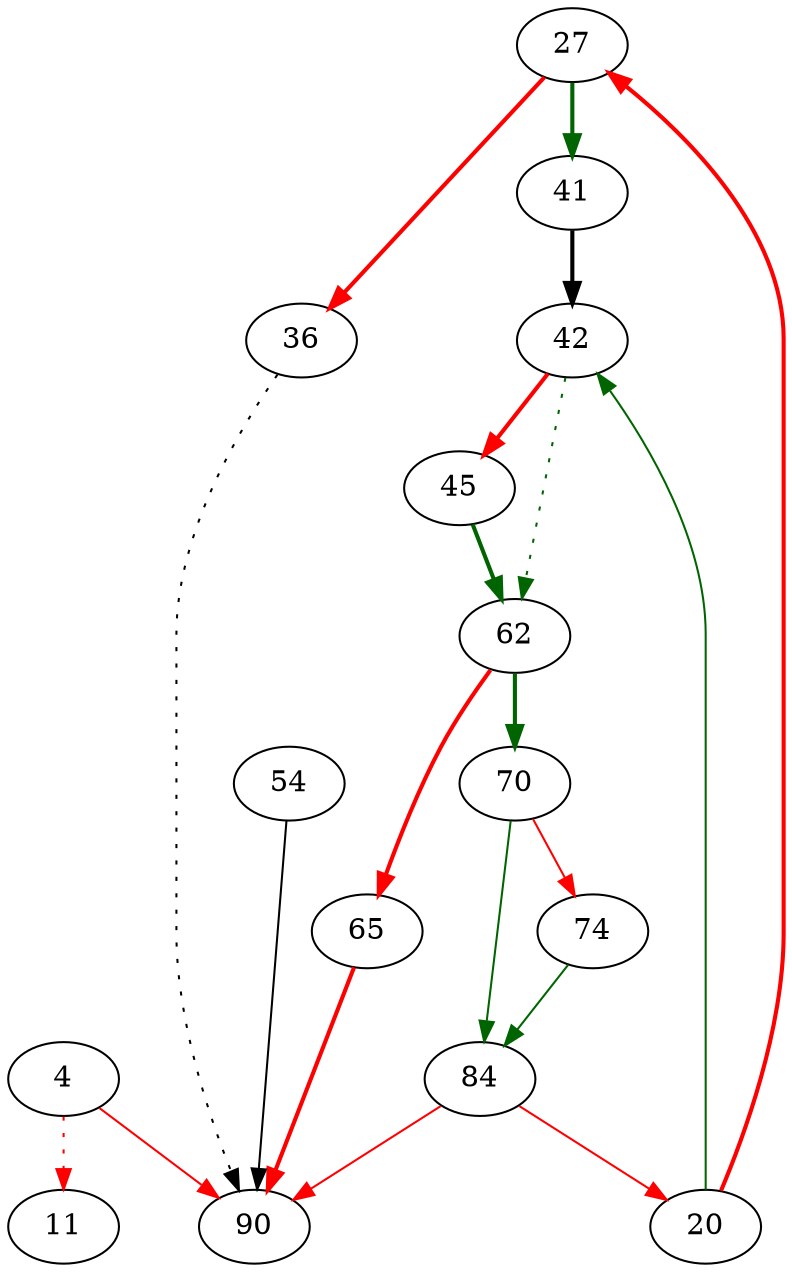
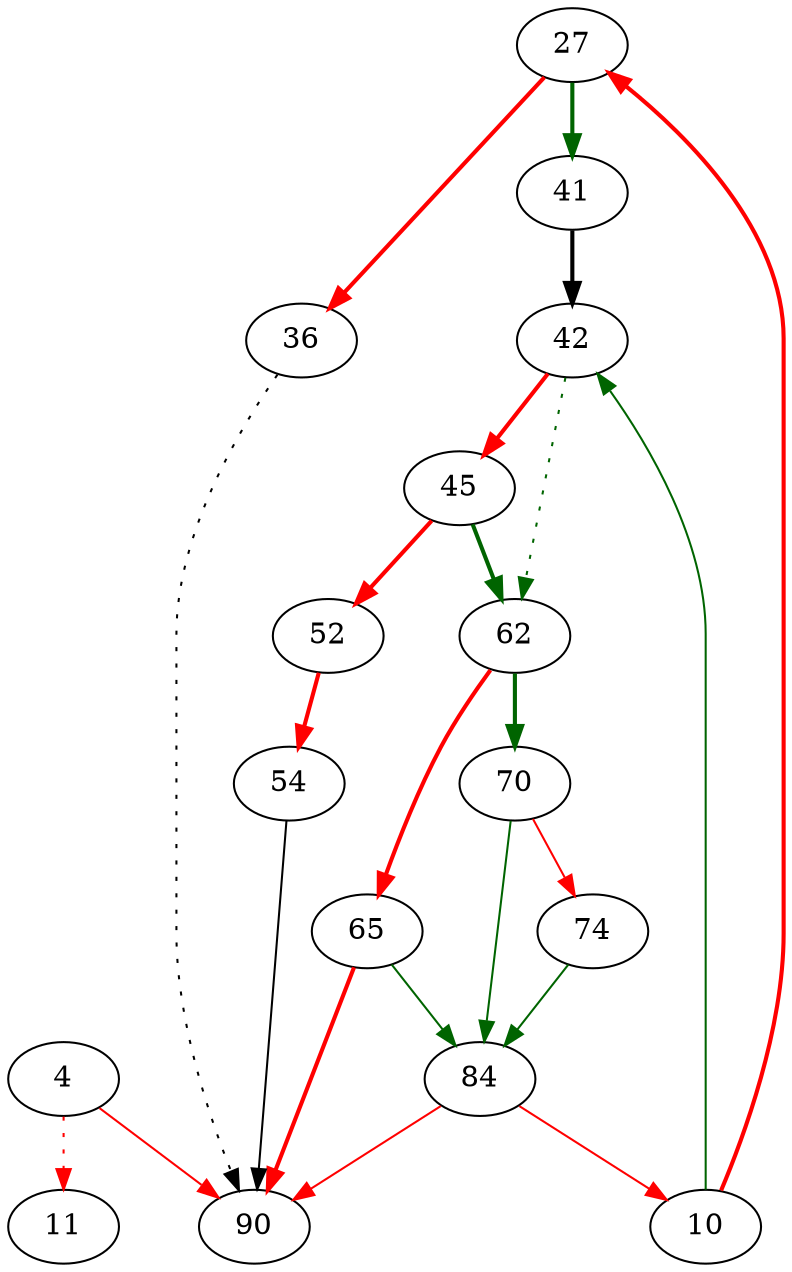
node "52": added
edge "65" -> "84": added
node "20": label "20" -> "10"
